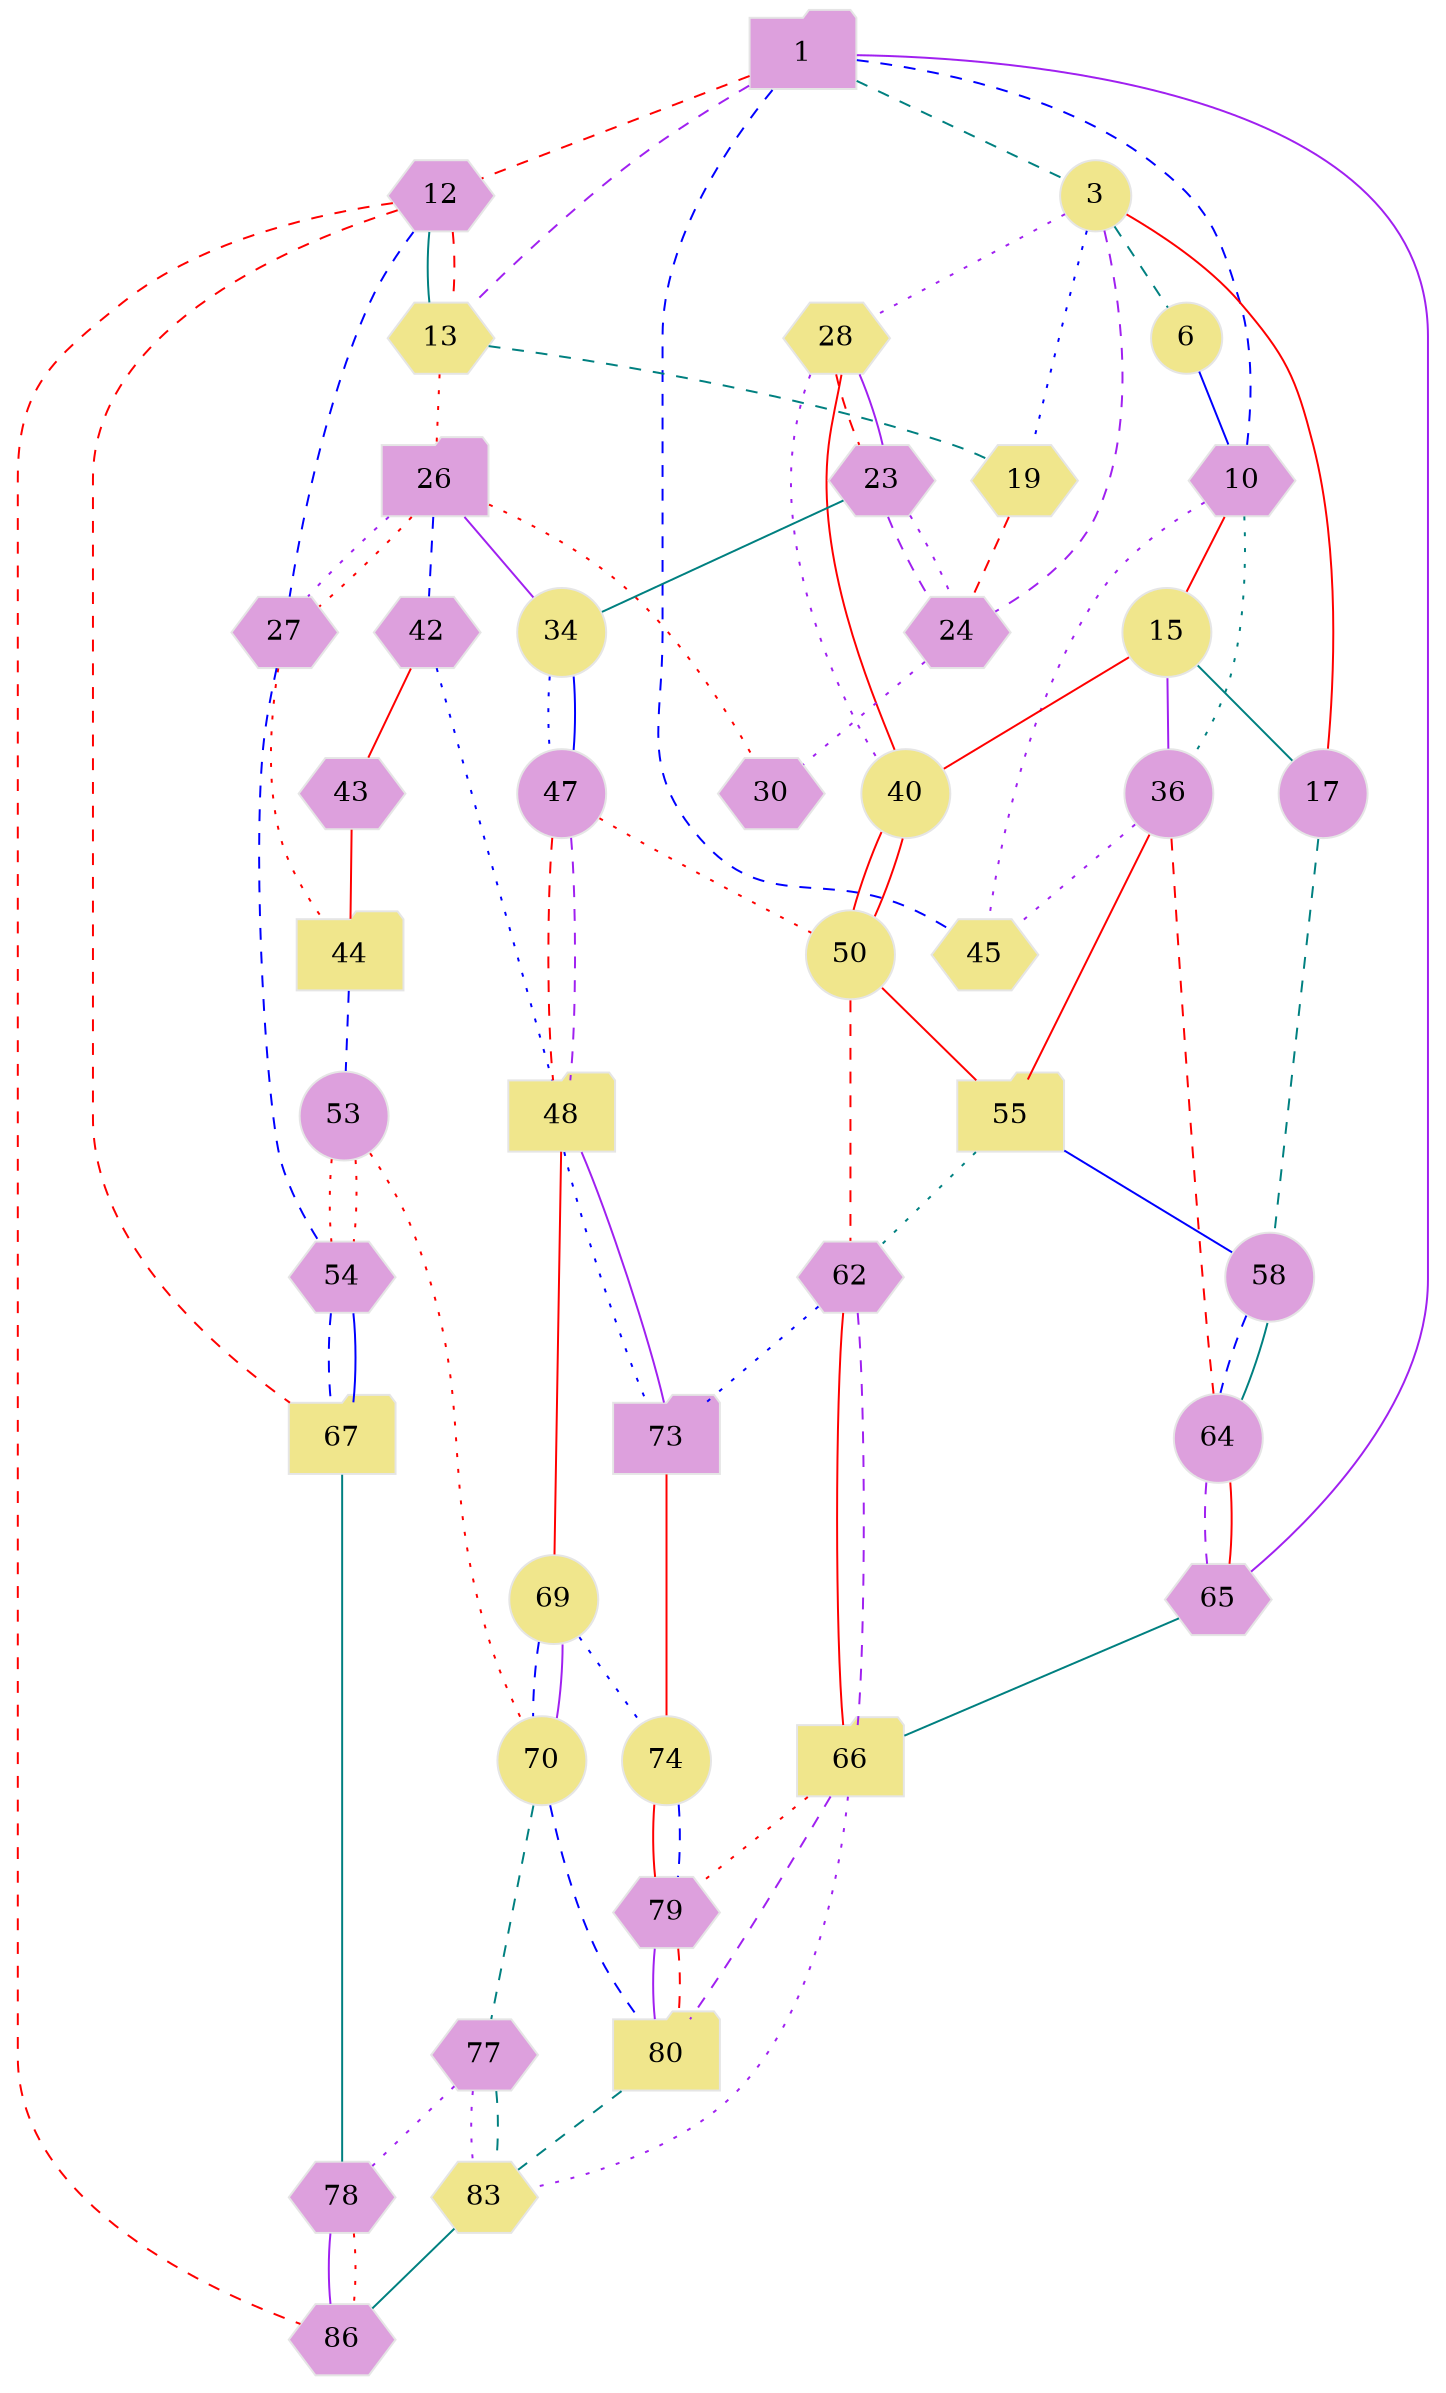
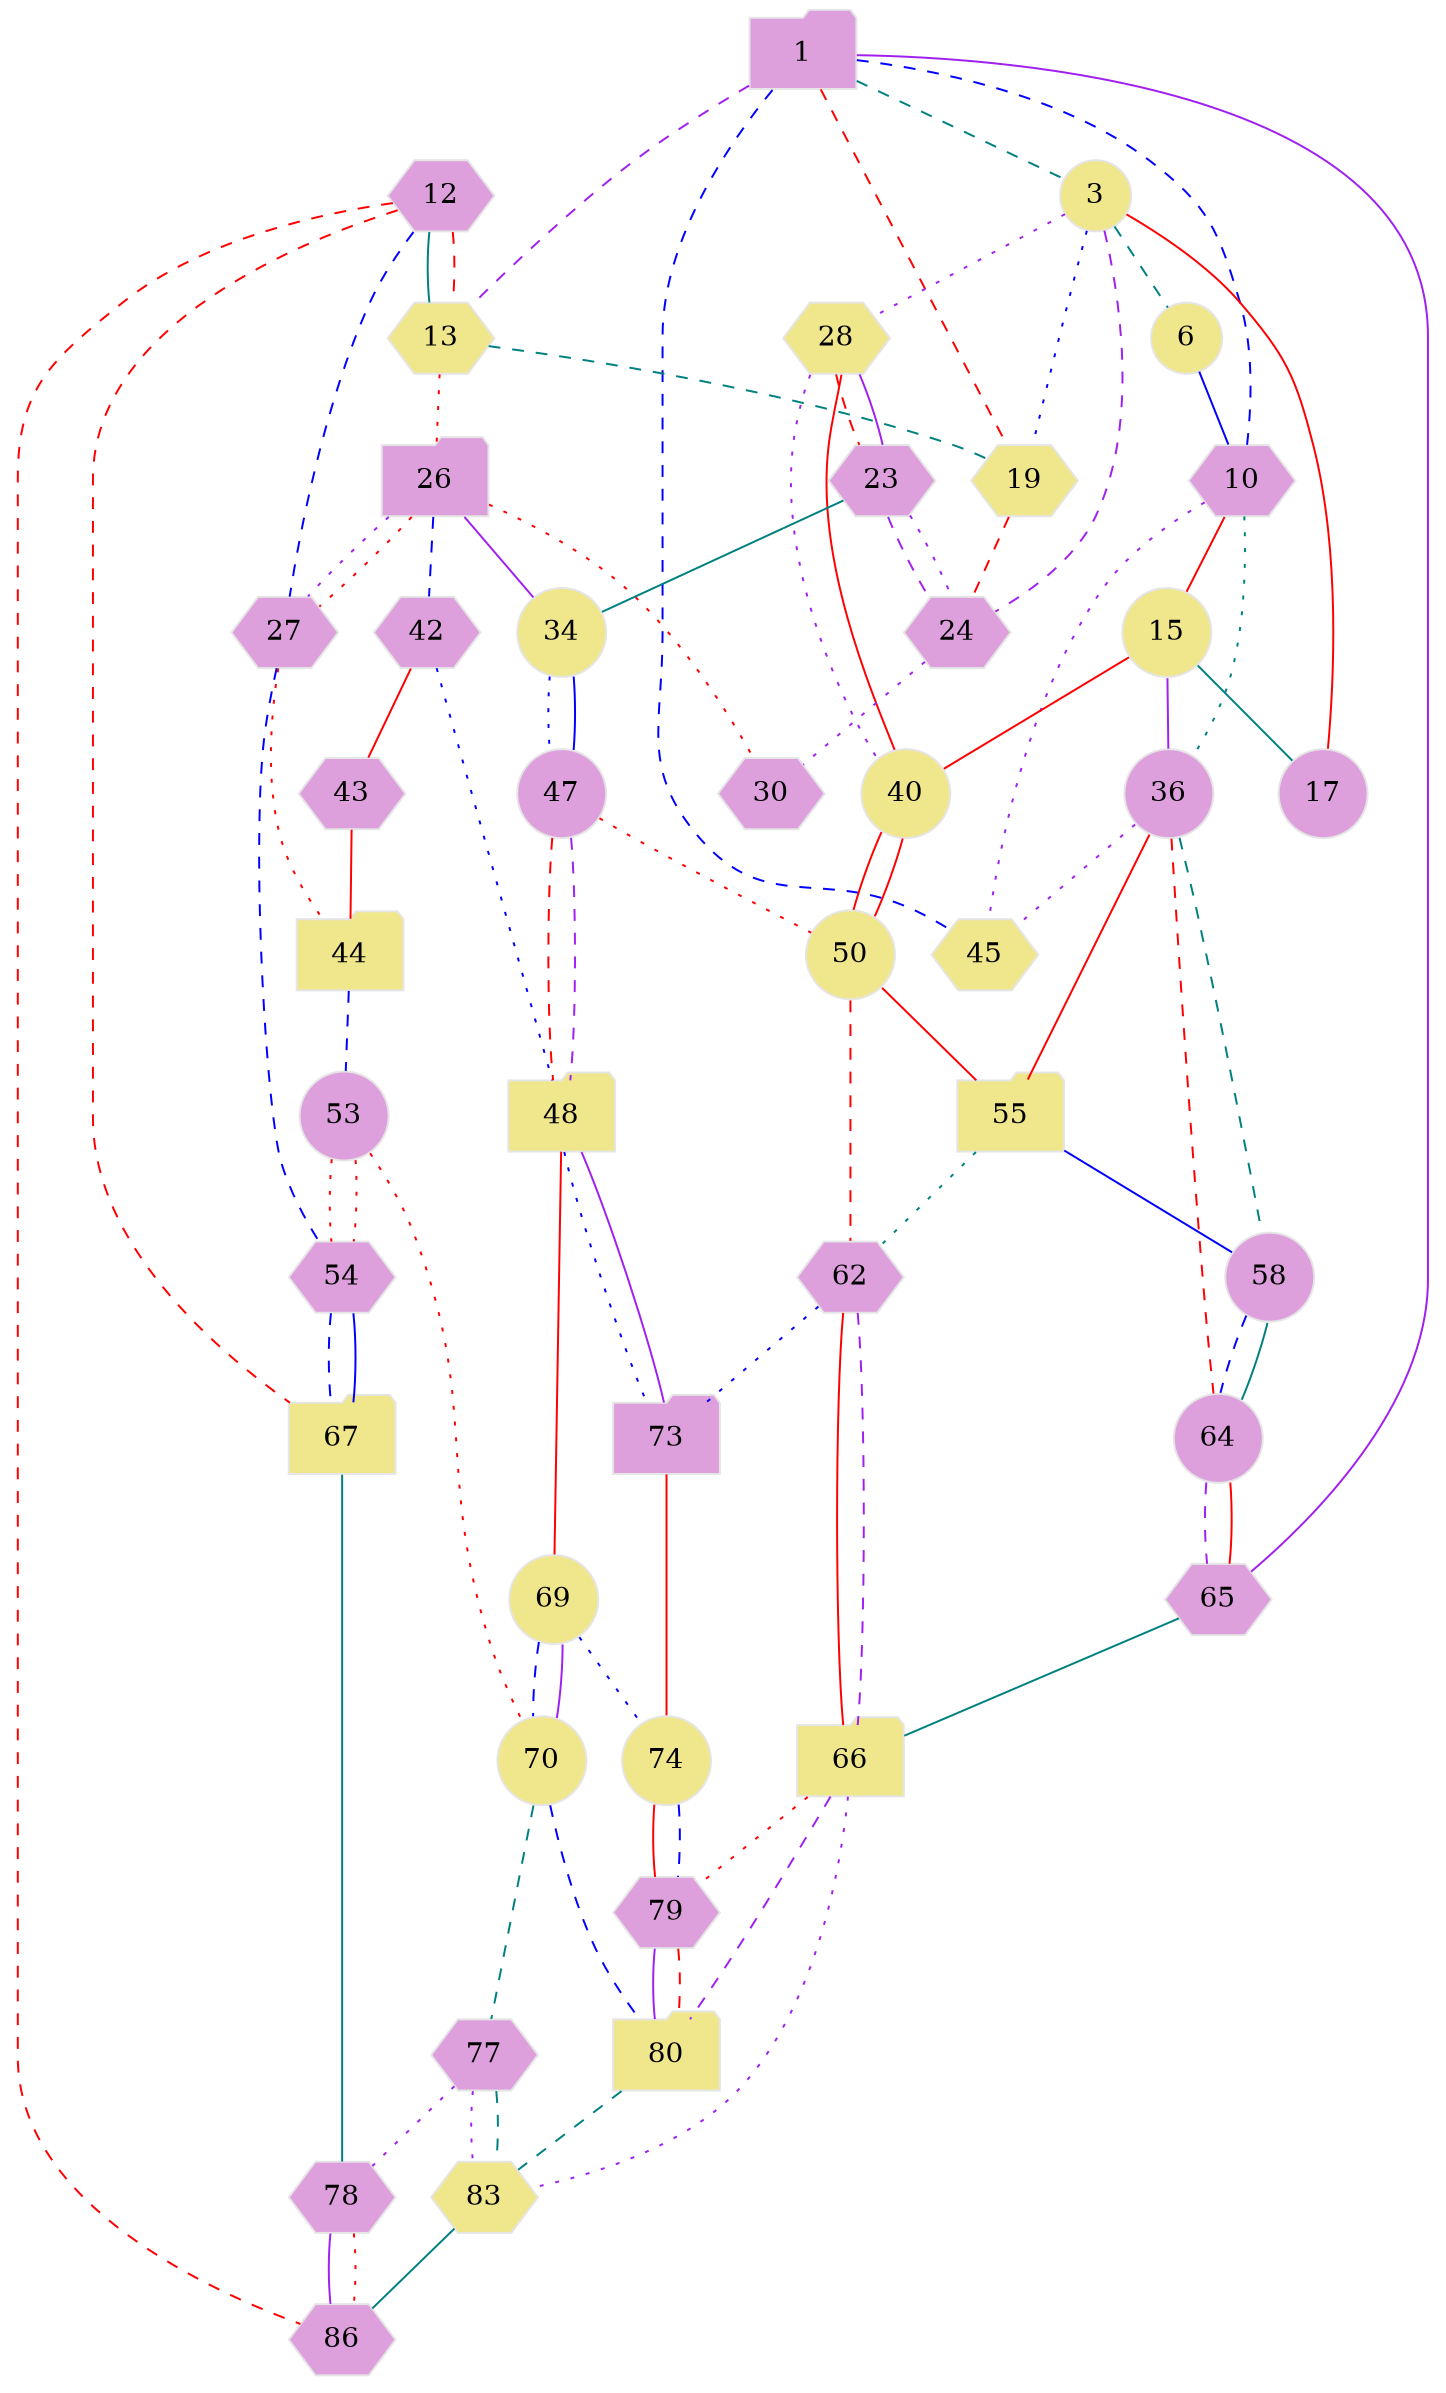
edge "1" -- "12": now "1" -- "19"
edge "17" -- "58": now "36" -- "58"
